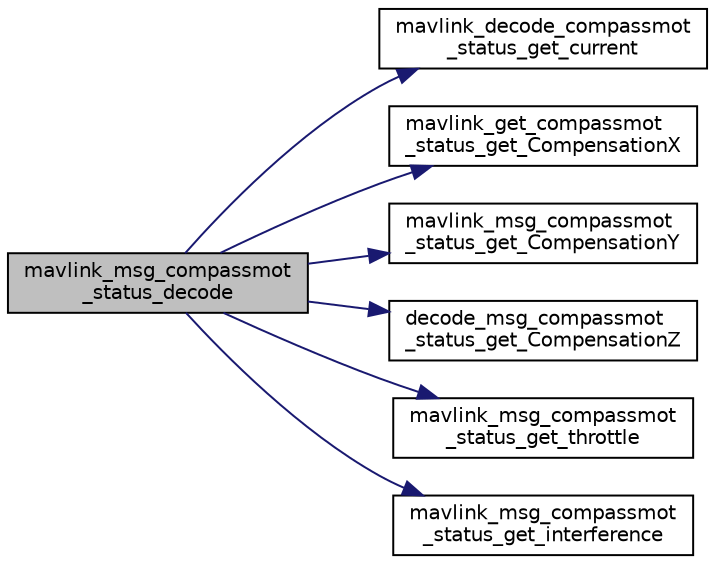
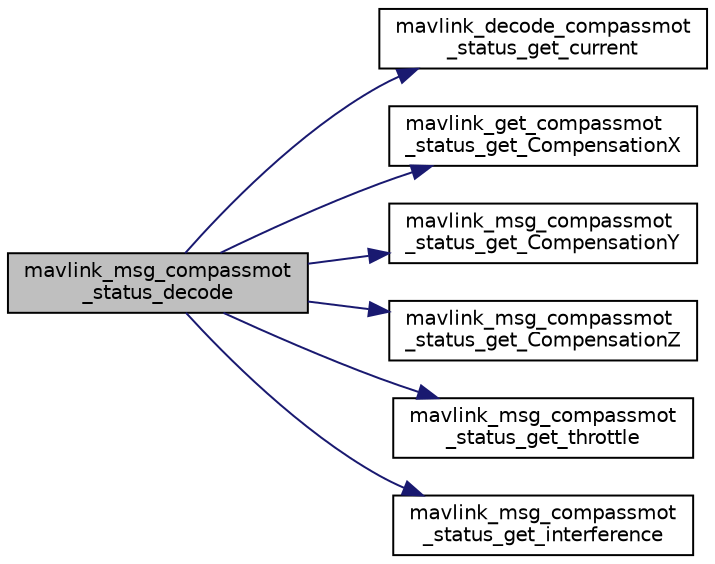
node "decode_msg_compassmot _status_get_CompensationZ": label "decode_msg_compassmot _status_get_CompensationZ" -> "mavlink_msg_compassmot _status_get_CompensationZ"
